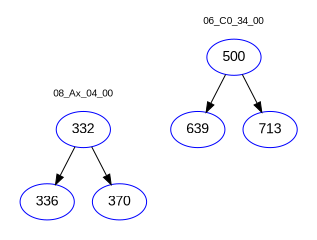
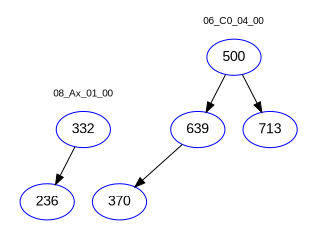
cluster "06_C0_34_00": label "06_C0_34_00" -> "06_C0_04_00"
cluster "08_Ax_04_00": label "08_Ax_04_00" -> "08_Ax_01_00"
edge "332" -> "370": now "639" -> "370"
node "336": label "336" -> "236"
